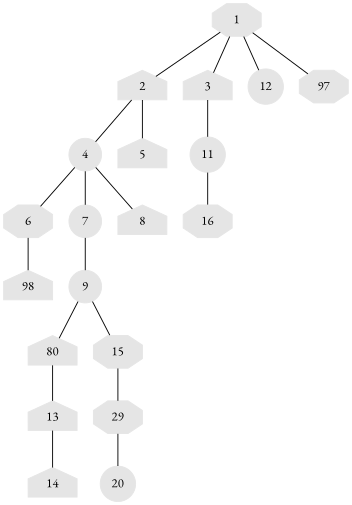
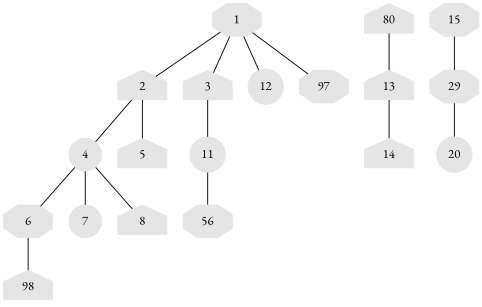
node "16": label "16" -> "56"
node "9": removed
